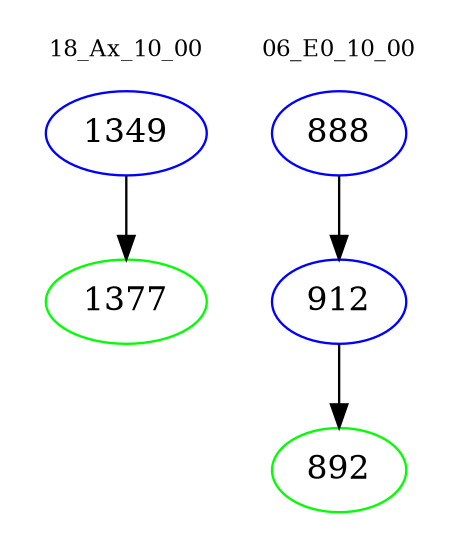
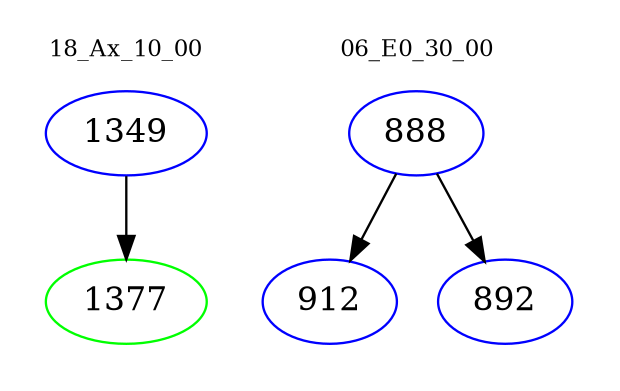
cluster "06_E0_10_00": label "06_E0_10_00" -> "06_E0_30_00"
edge "912" -> "892": now "888" -> "892"
node "892": color green -> blue
